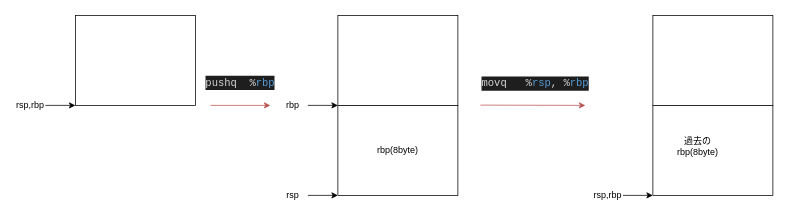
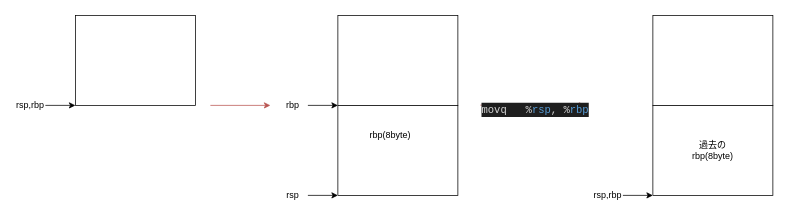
node "pushq %rbp": removed
node "movq %rsp, %rbp": moved (540, 83) -> (540, 109)
node "過去の rbp(8byte)": moved (698, 147) -> (713, 150)
node "rbp(8byte)": moved (398, 150) -> (390, 135)
